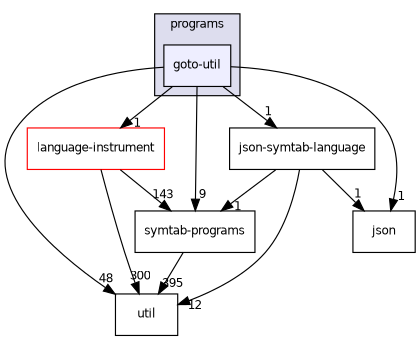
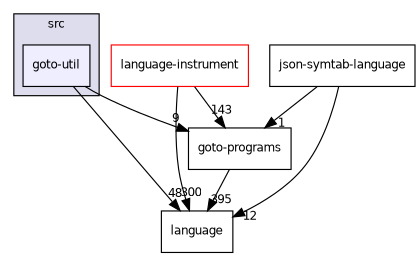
cluster "programs": label "programs" -> "src"
edge "goto-util" -> "language-instrument": removed
edge "goto-util" -> "json-symtab-language": removed
node "symtab-programs": label "symtab-programs" -> "goto-programs"
node "json": removed
node "util": label "util" -> "language"
